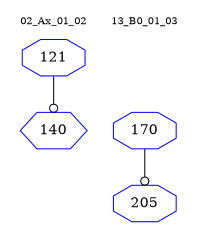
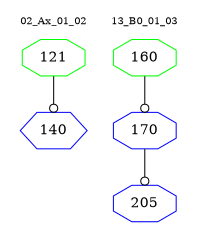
node "121": color blue -> green
node "160": added
